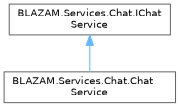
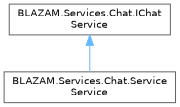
node "BLAZAM.Services.Chat.Chat Service": label "BLAZAM.Services.Chat.Chat Service" -> "BLAZAM.Services.Chat.Service Service"
